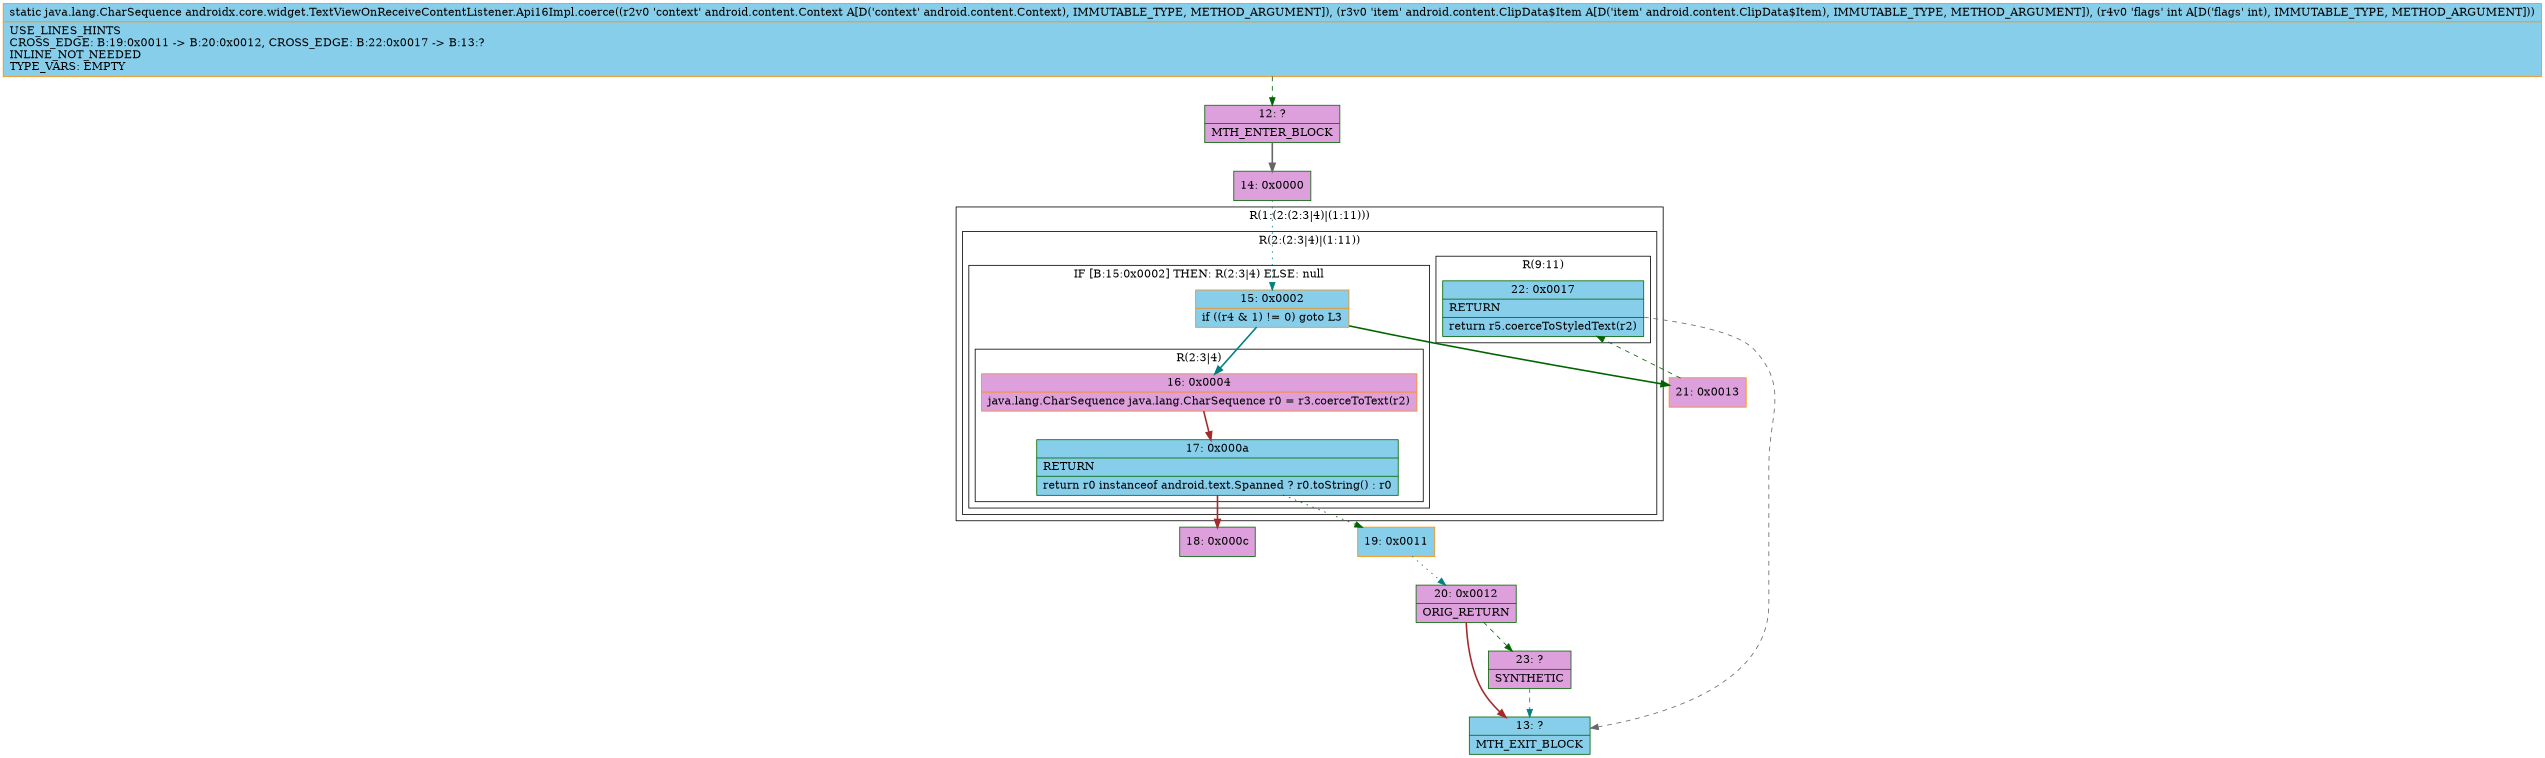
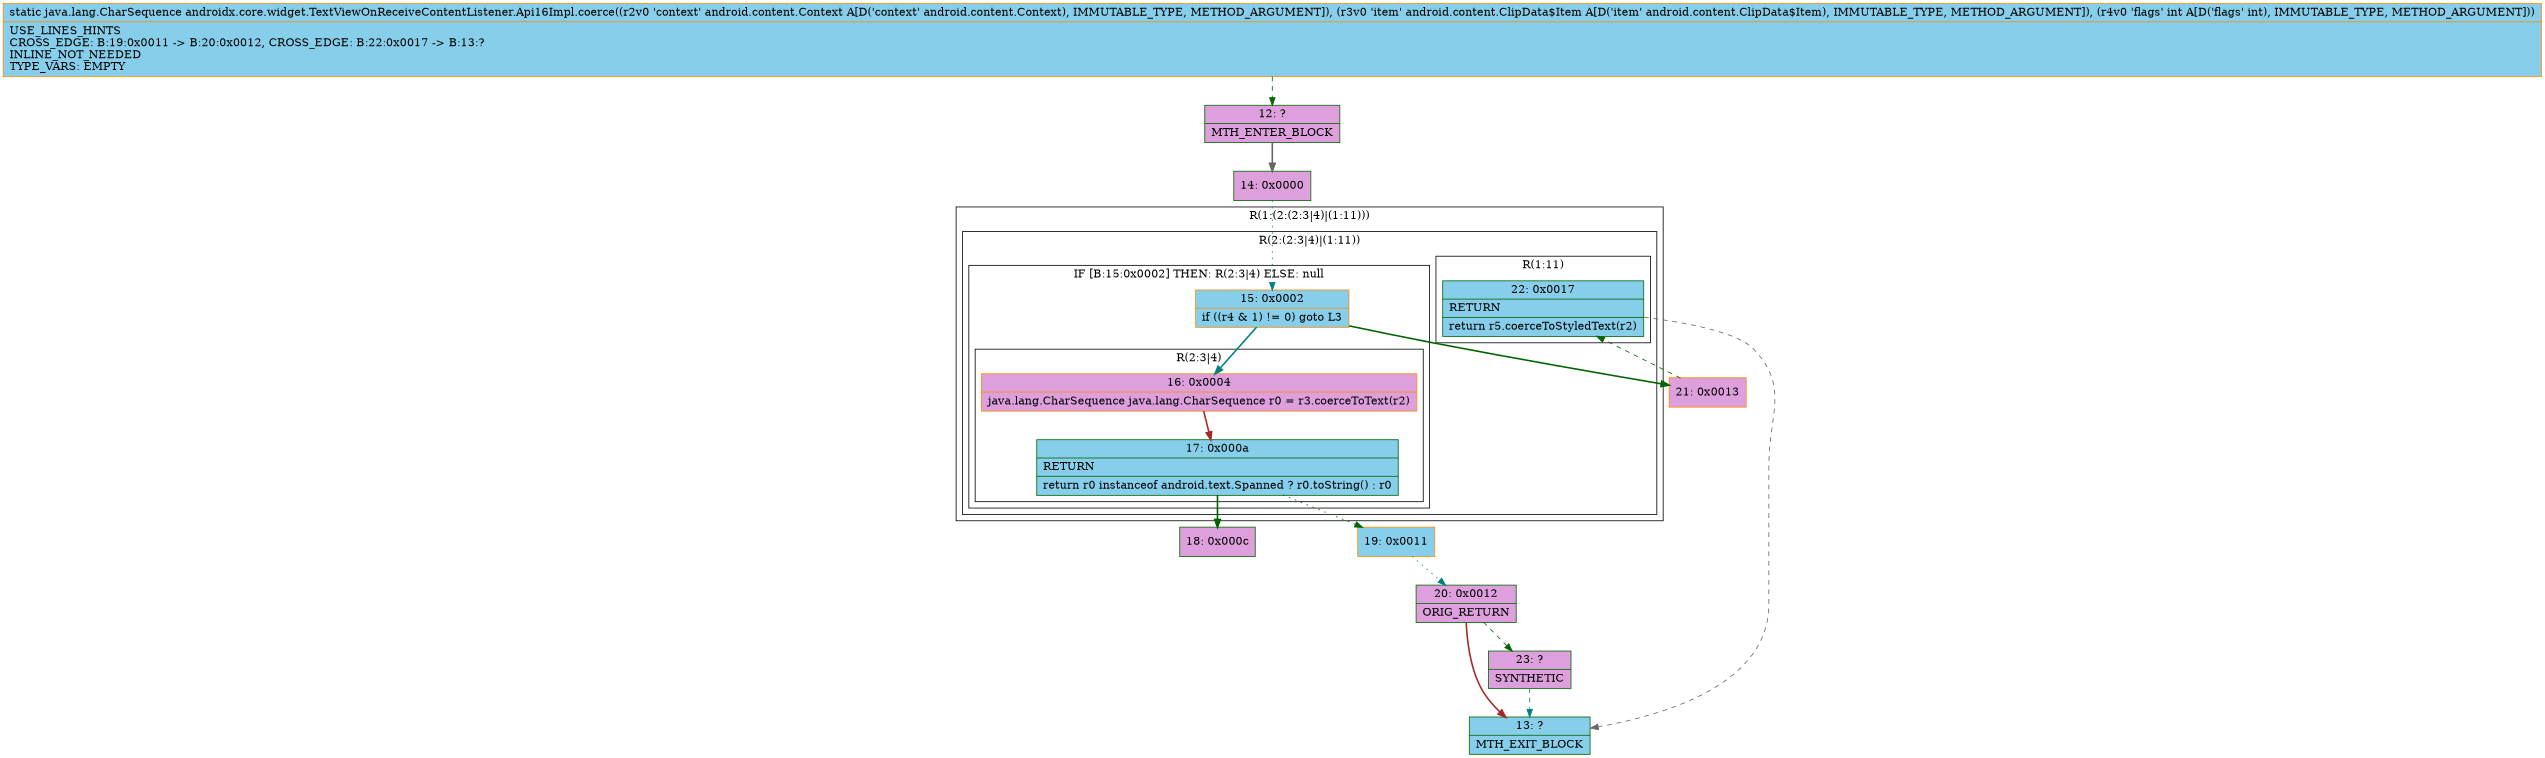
cluster "R(9:11)": label "R(9:11)" -> "R(1:11)"
edge "17: 0x000a" -> "18: 0x000c": color brown -> darkgreen
